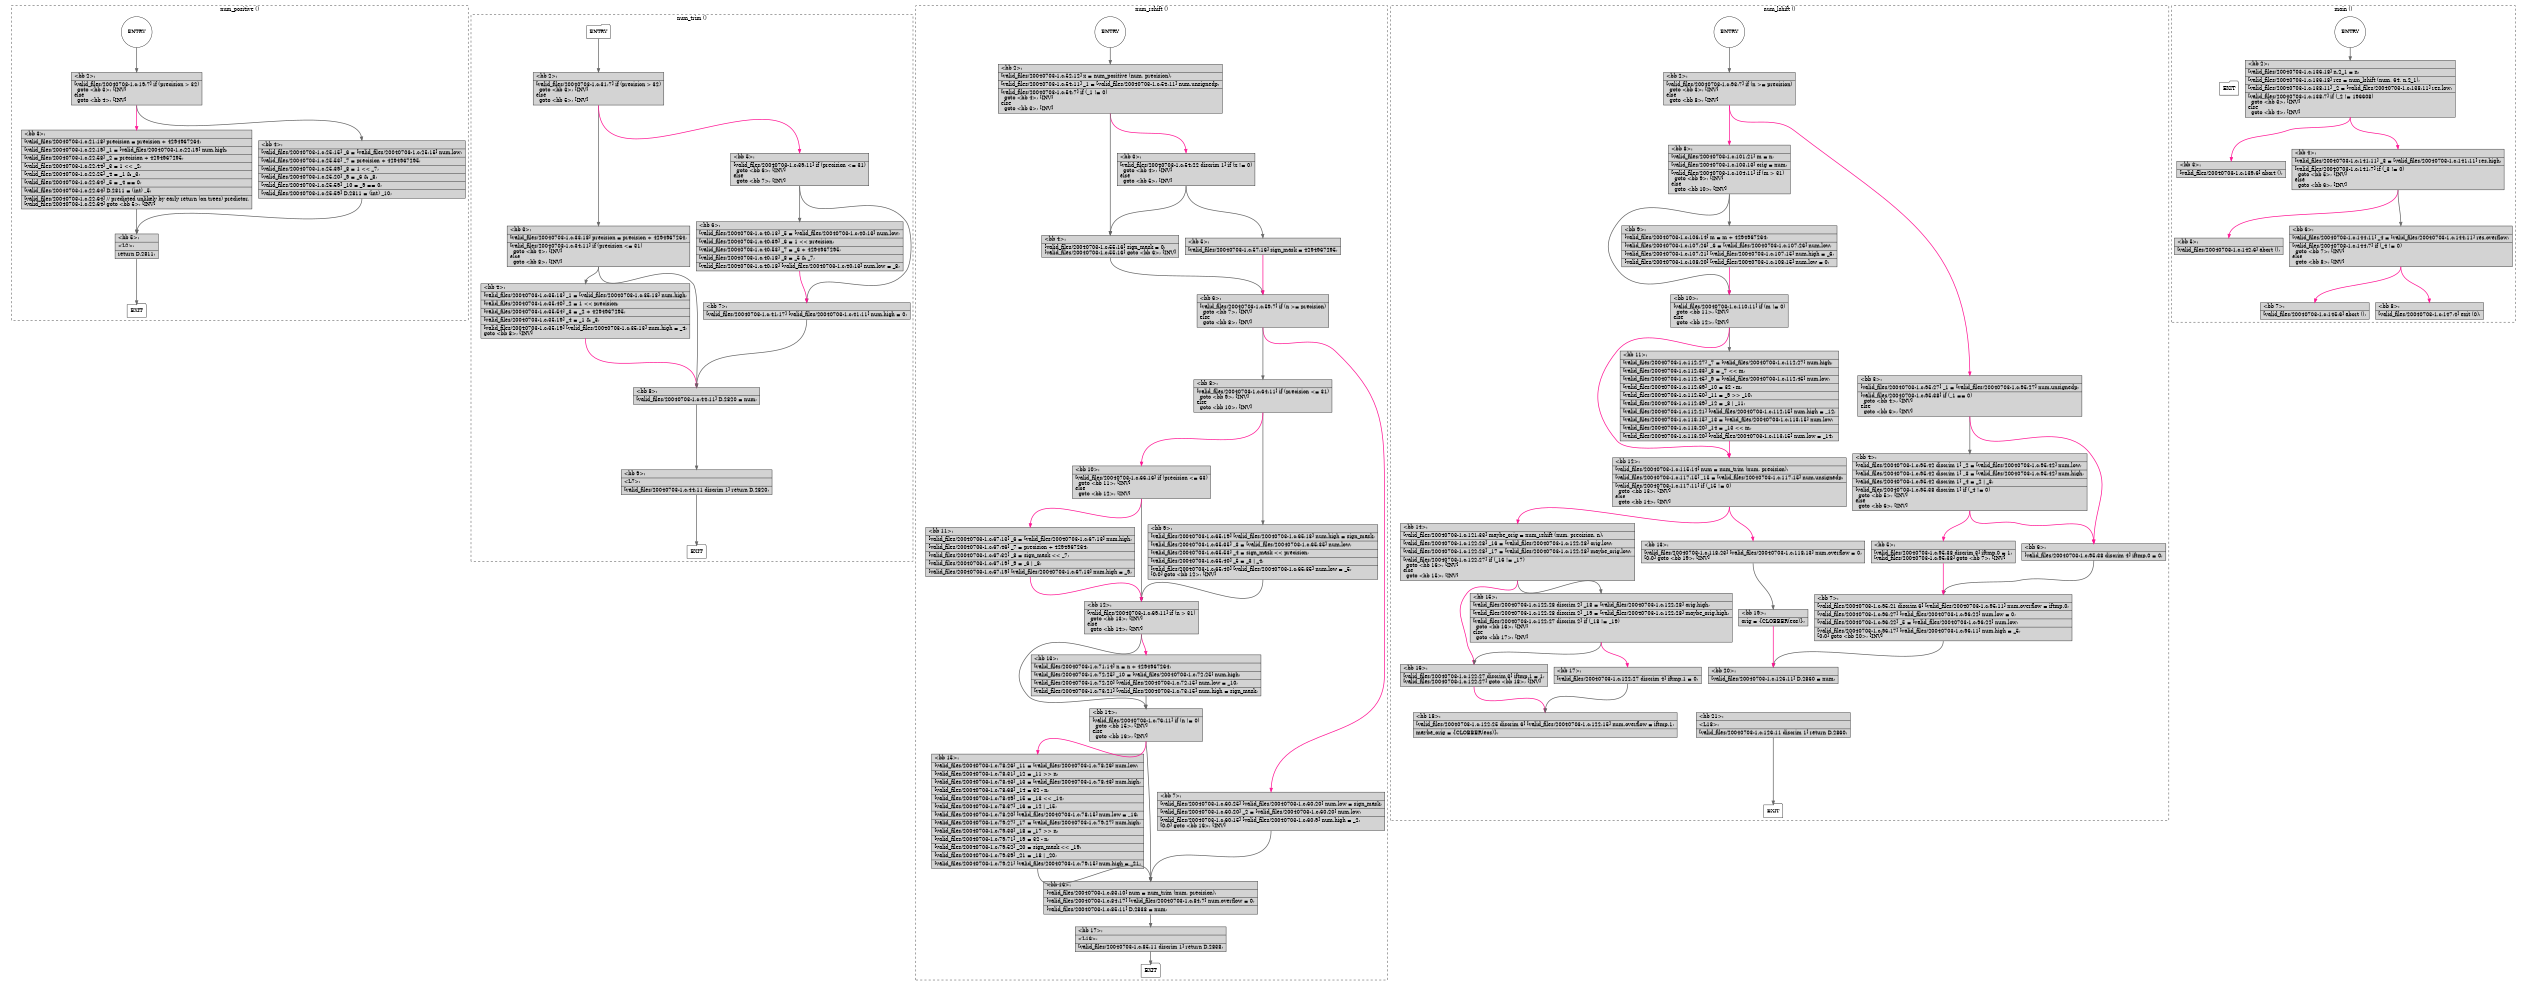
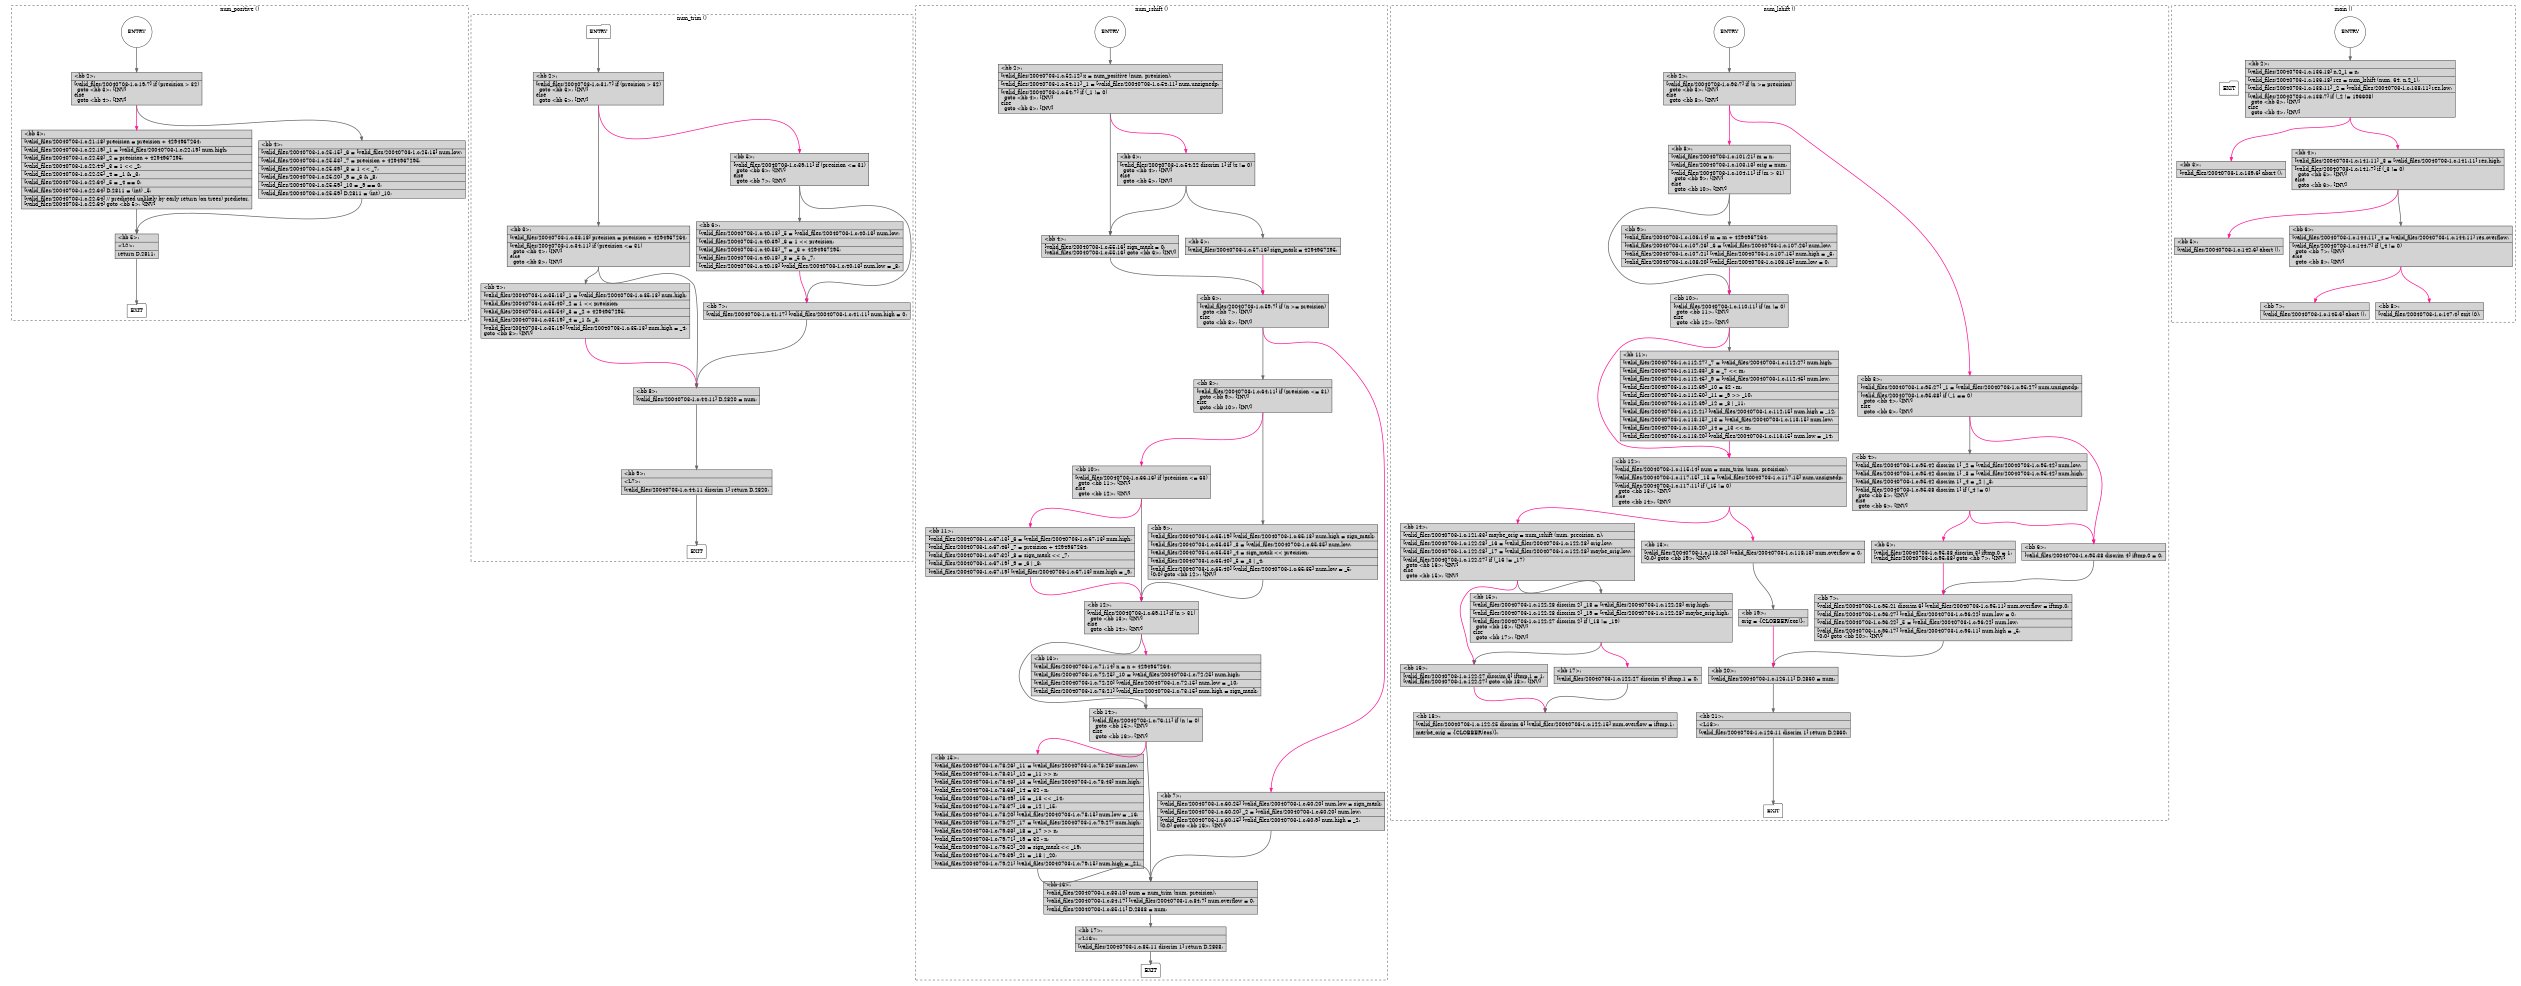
edge "<bb 20>:" -> "<bb 21>:": added
